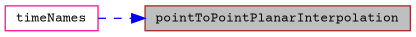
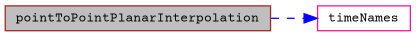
edge "timeNames" -> "pointToPointPlanarInterpolation": reversed
